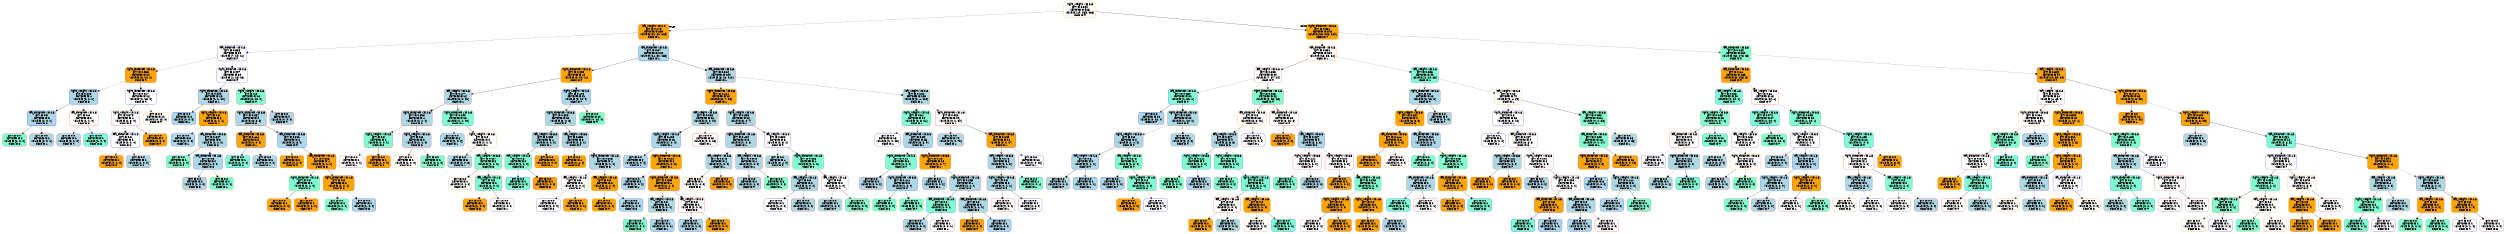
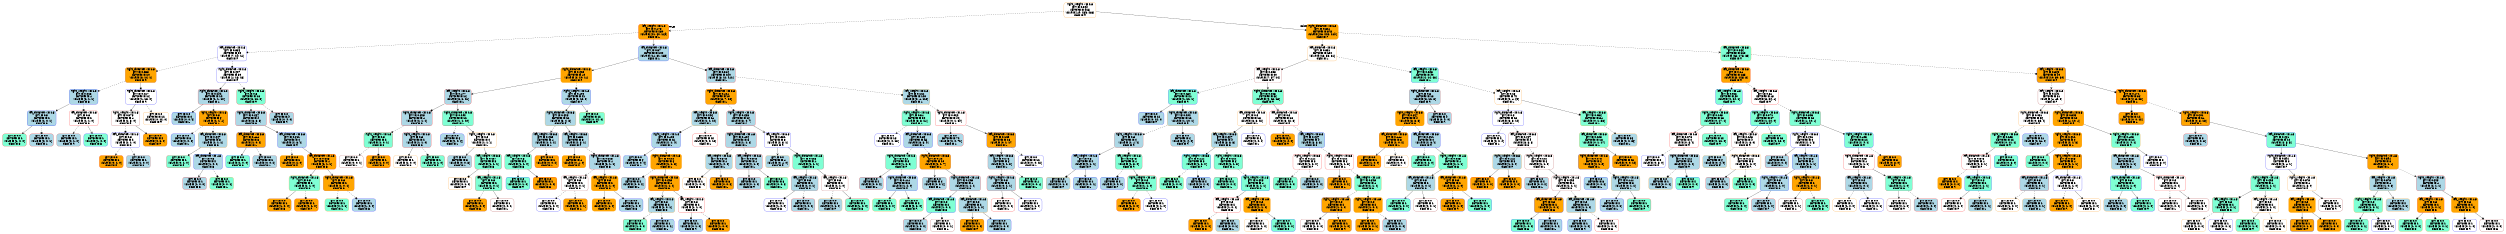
node "gini = 0.0 distance = 4 value = [0, 0, 4] class = L": label "gini = 0.0 distance = 4 value = [0, 0, 4] class = L" -> "gini = 0.0 samples = 4 value = [0, 0, 4] class = L"
